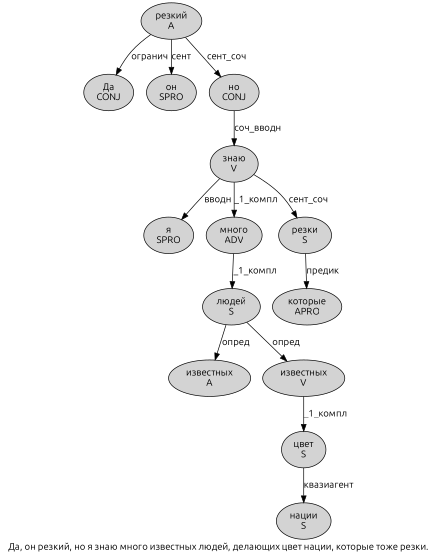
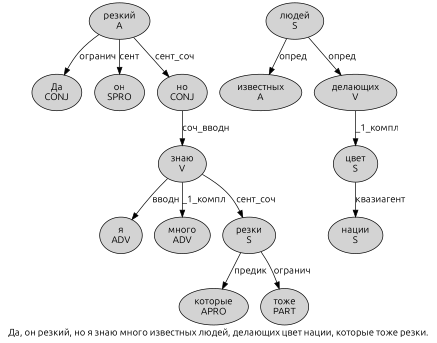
node "я SPRO": label "я SPRO" -> "я ADV"
edge "много ADV" -> "людей S": removed, label "_1_компл"
node "тоже PART": added
node "известных V": label "известных V" -> "делающих V"
